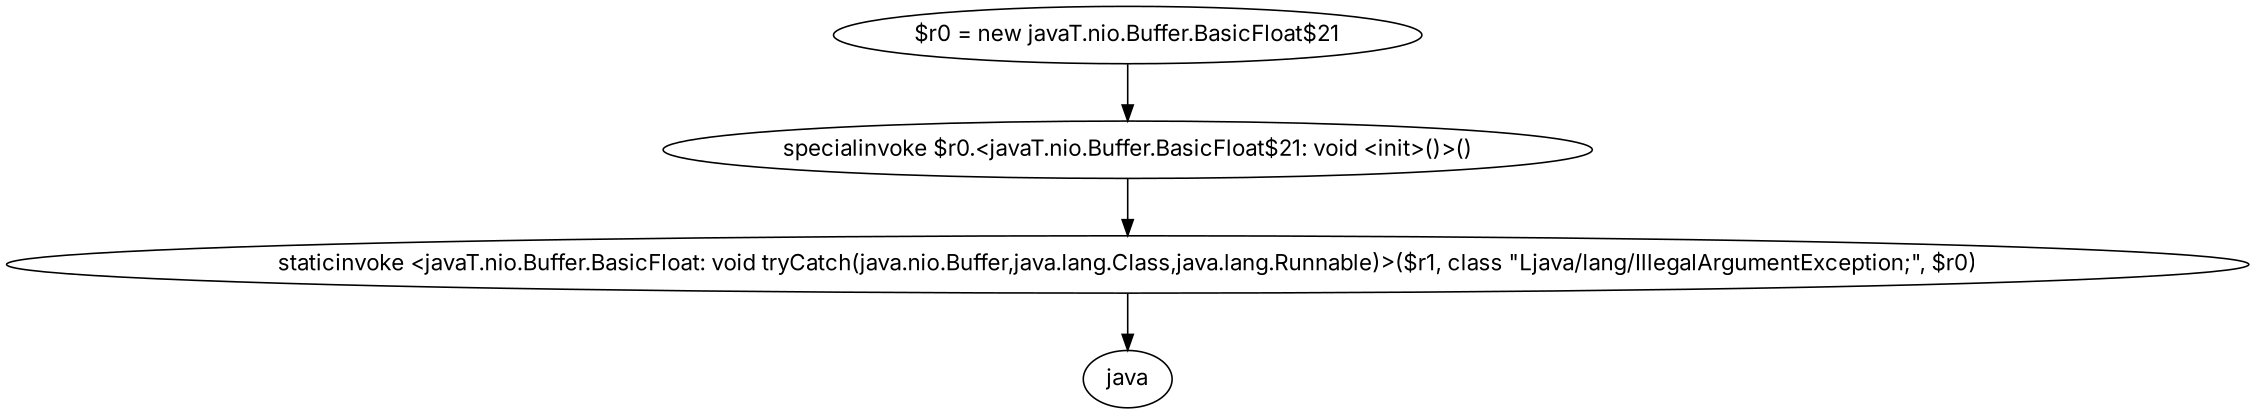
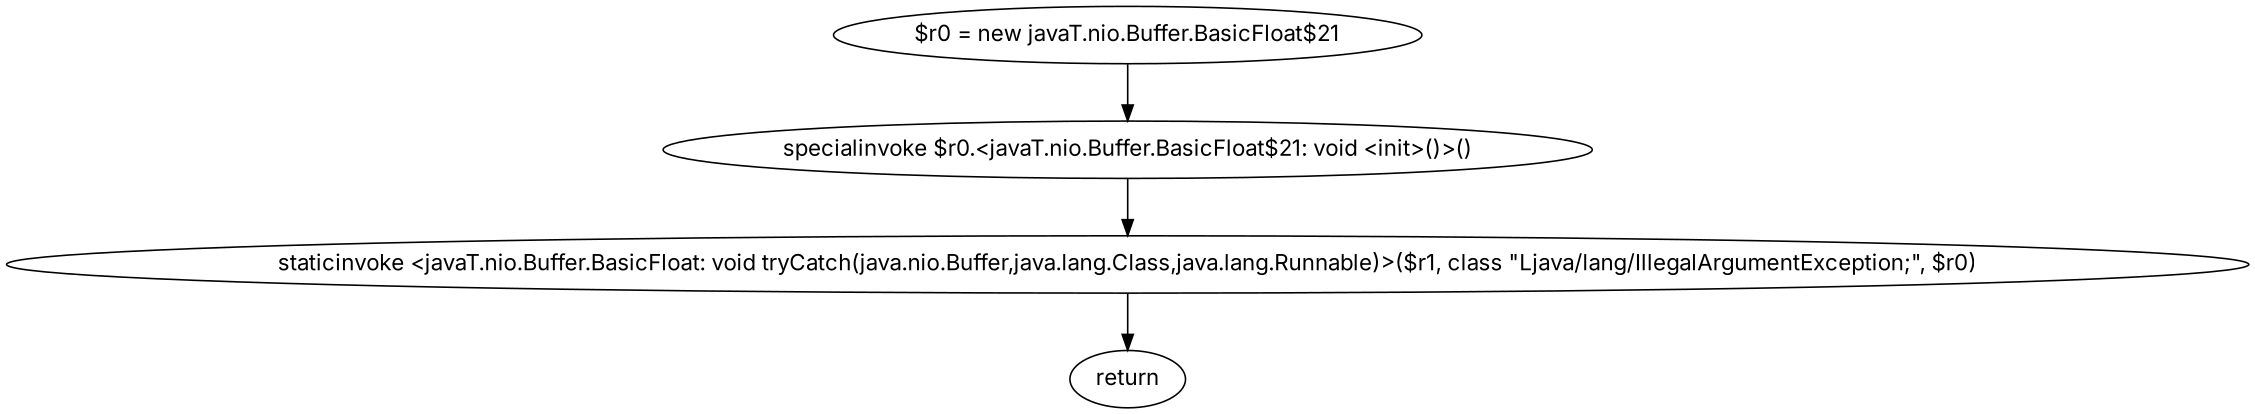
node "java": label "java" -> "return"
